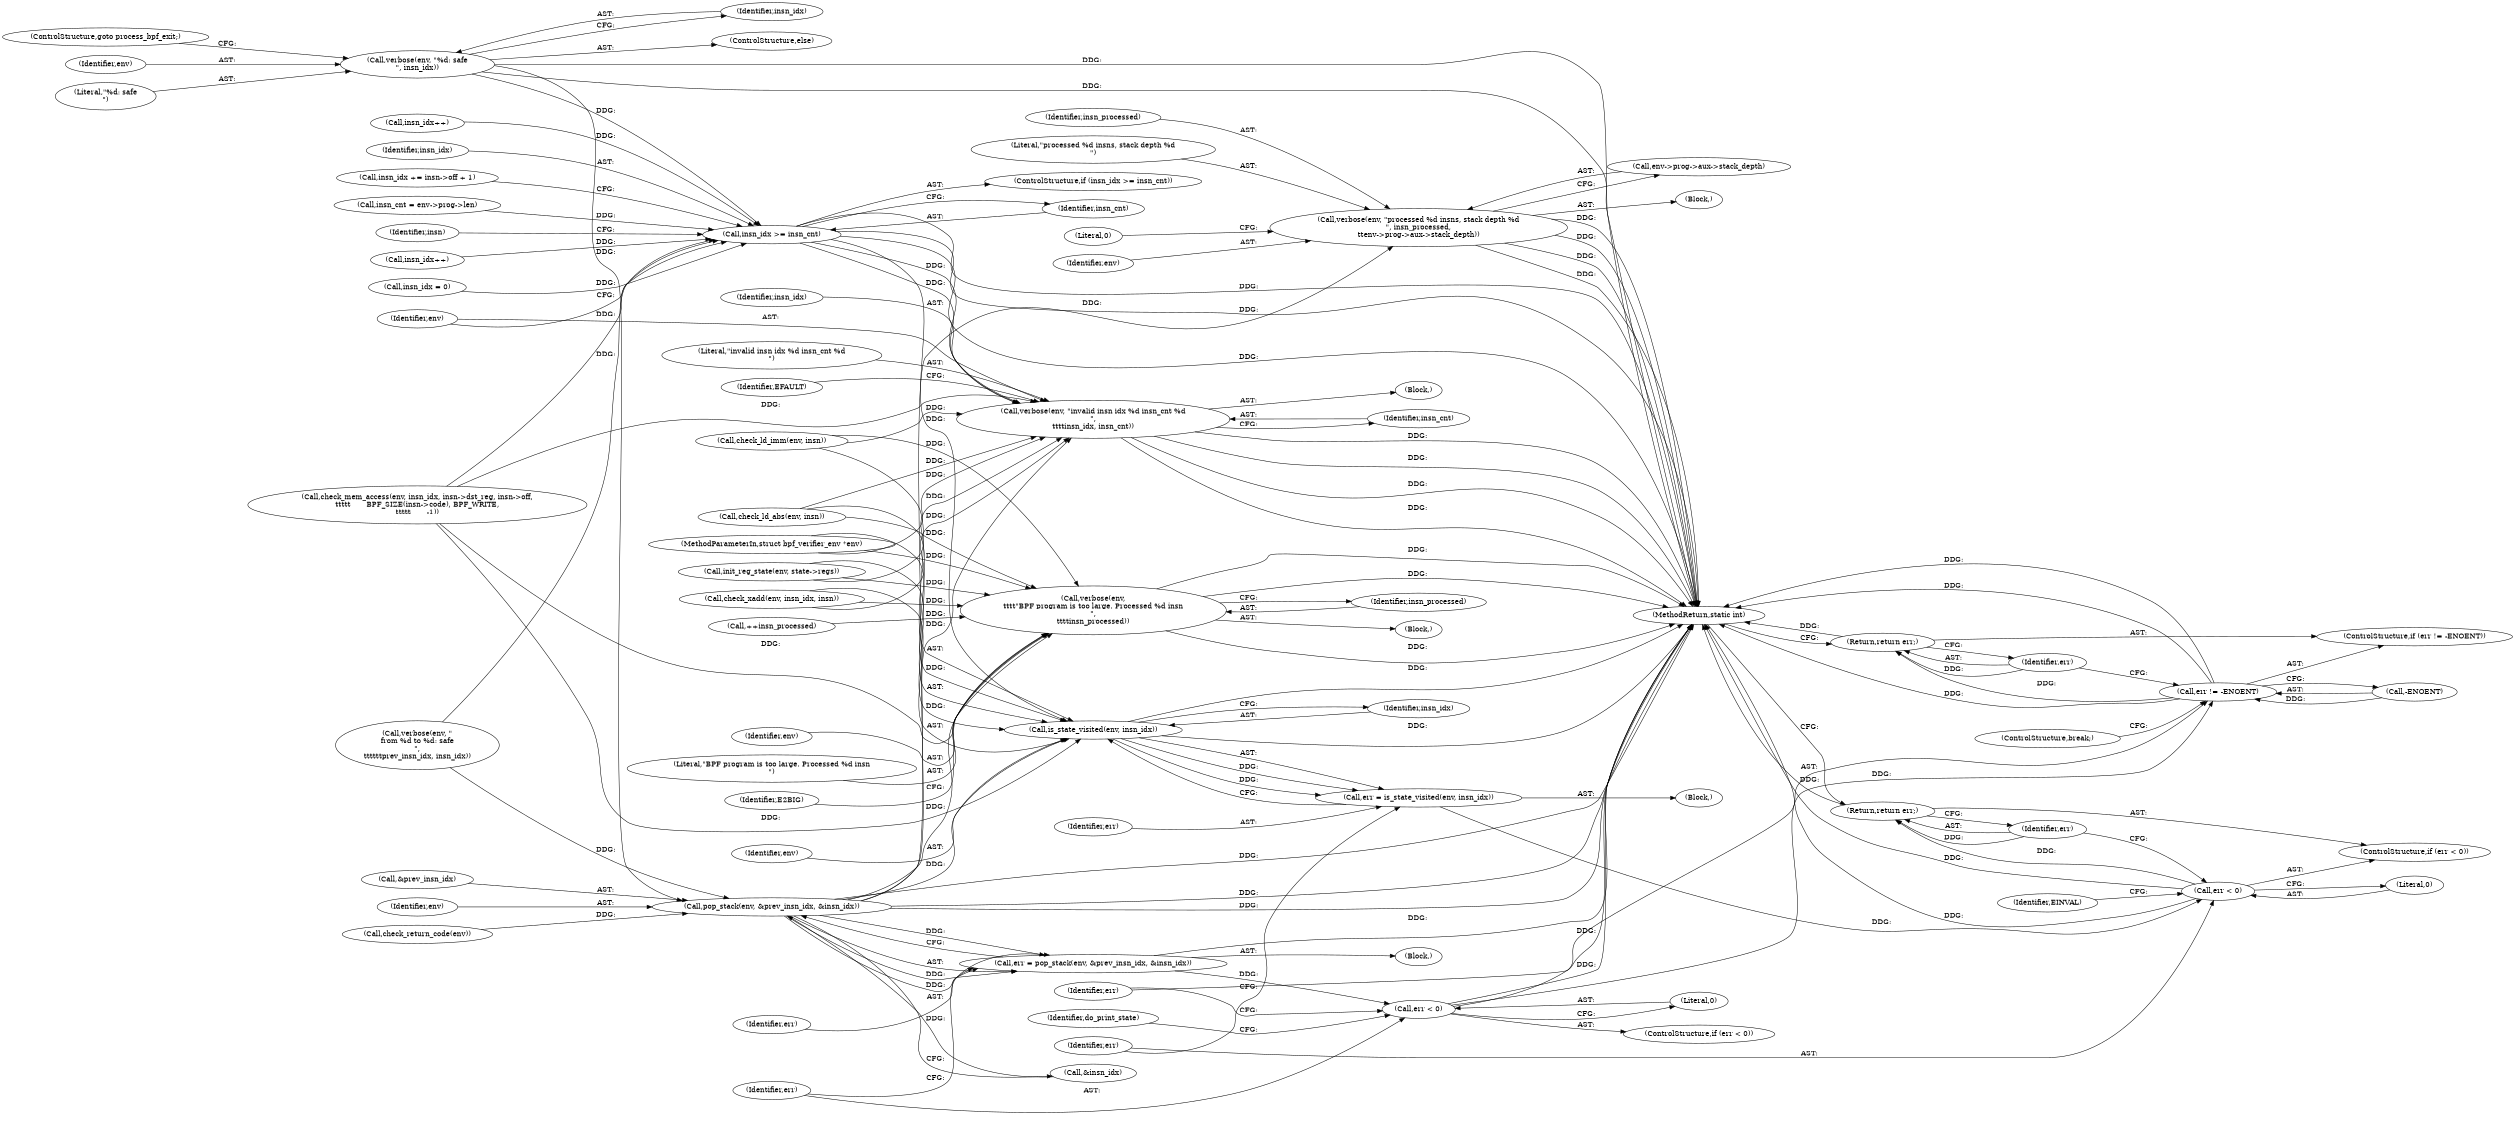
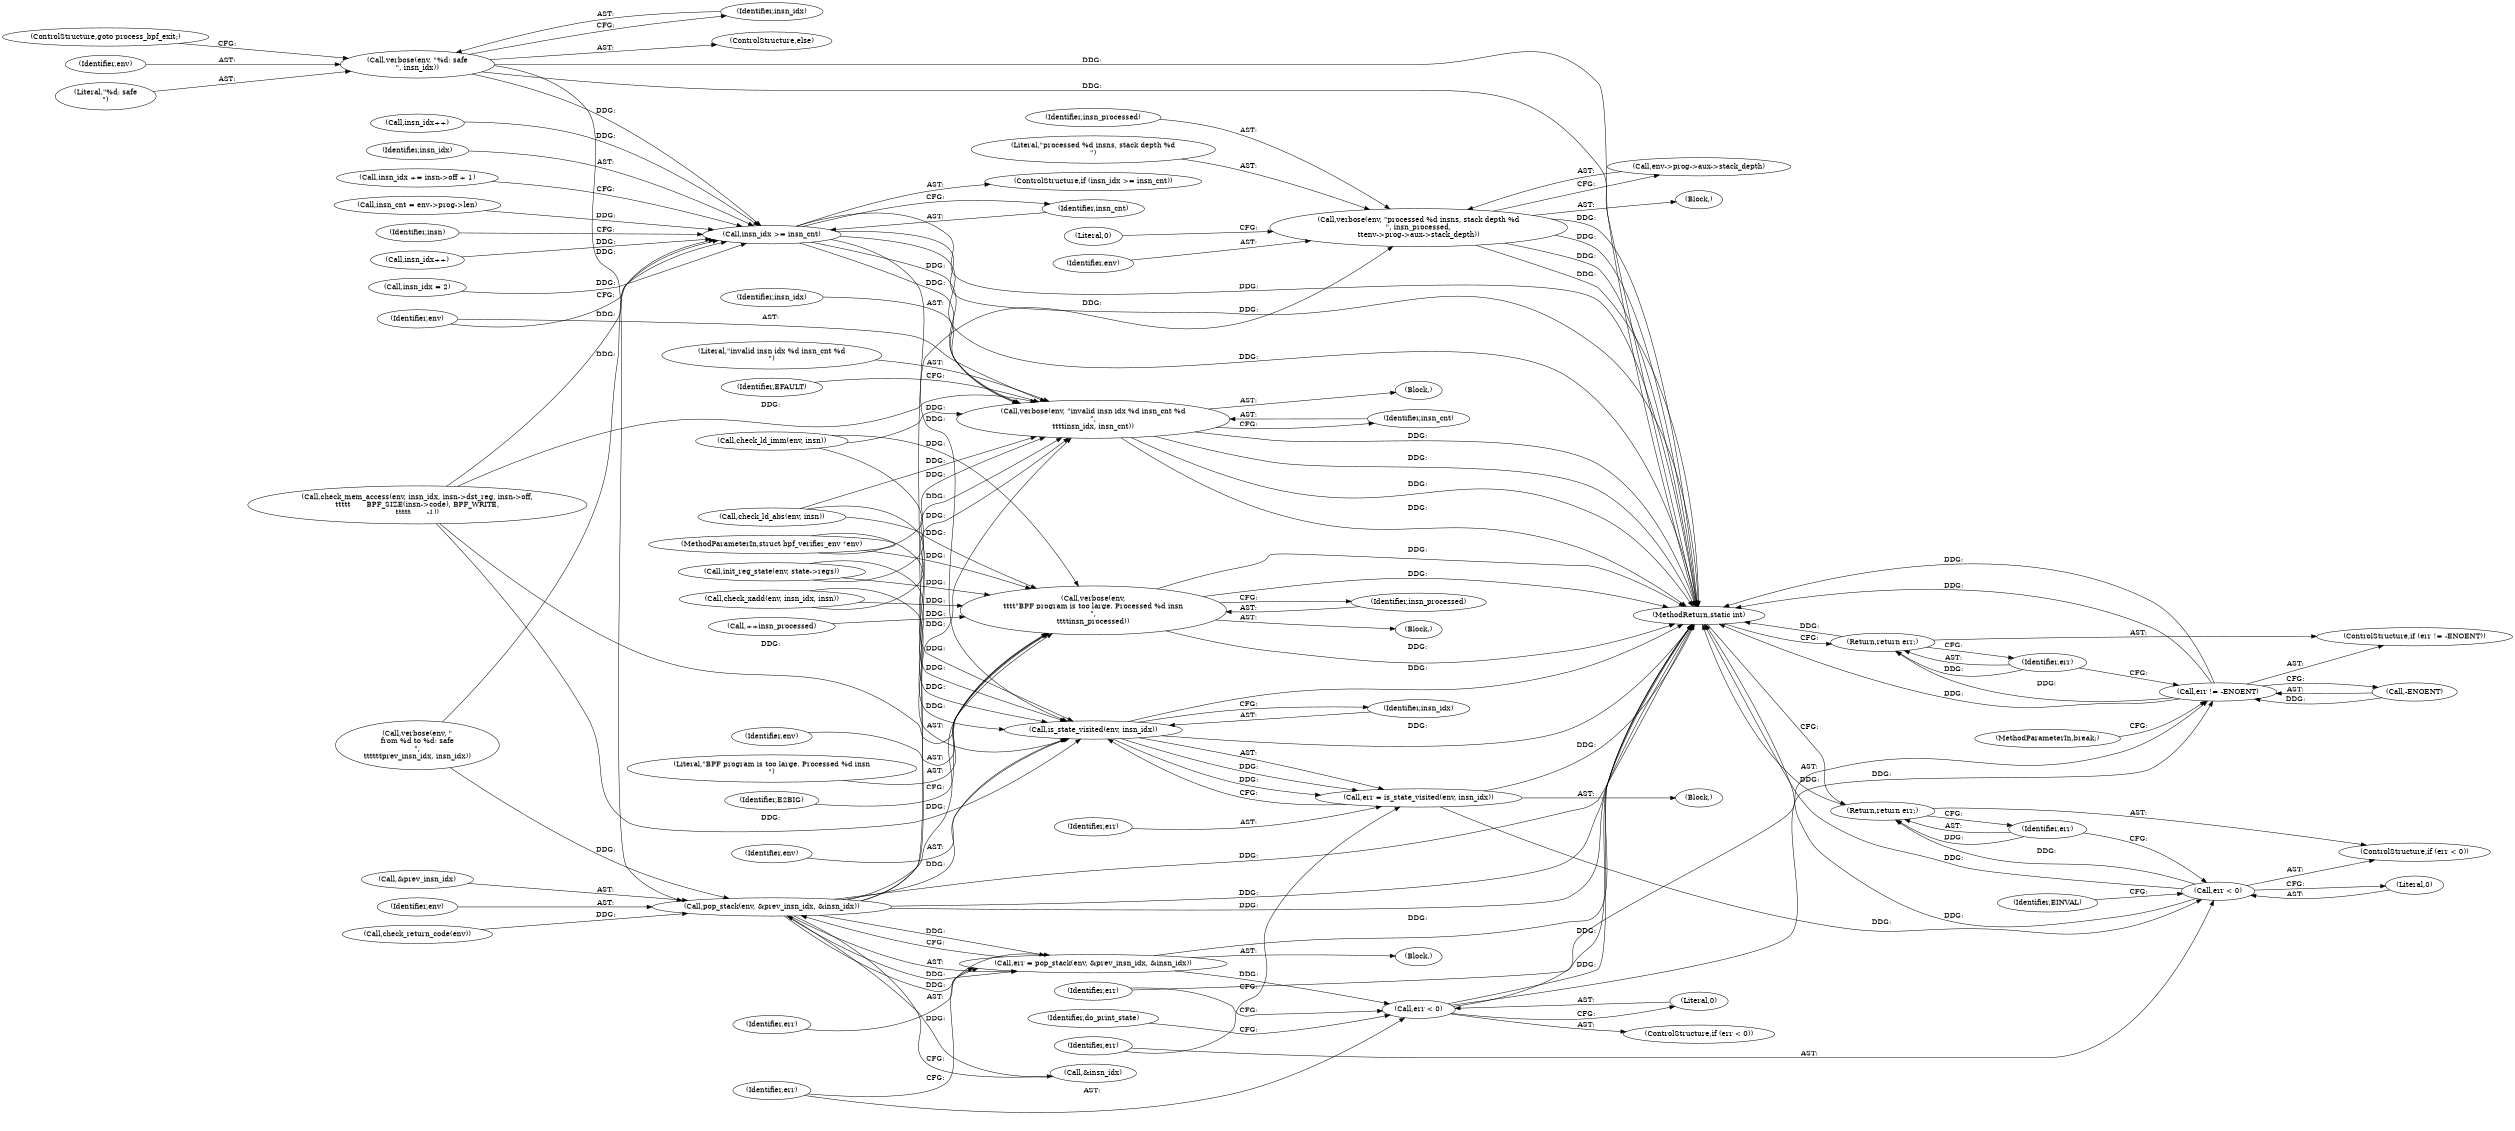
node "(Call,insn_idx = 0)": label "(Call,insn_idx = 0)" -> "(Call,insn_idx = 2)"
edge "(Call,check_ld_imm(env, insn))" -> "(Call,is_state_visited(env, insn_idx))": label "AST: " -> "DDG: "
edge "(MethodParameterIn,struct bpf_verifier_env *env)" -> "(Call,is_state_visited(env, insn_idx))": label "AST: " -> "DDG: "
node "(ControlStructure,break;)": label "(ControlStructure,break;)" -> "(MethodParameterIn,break;)"
edge "(Call,err = is_state_visited(env, insn_idx))" -> "(MethodReturn,static int)": added, label "DDG:"
